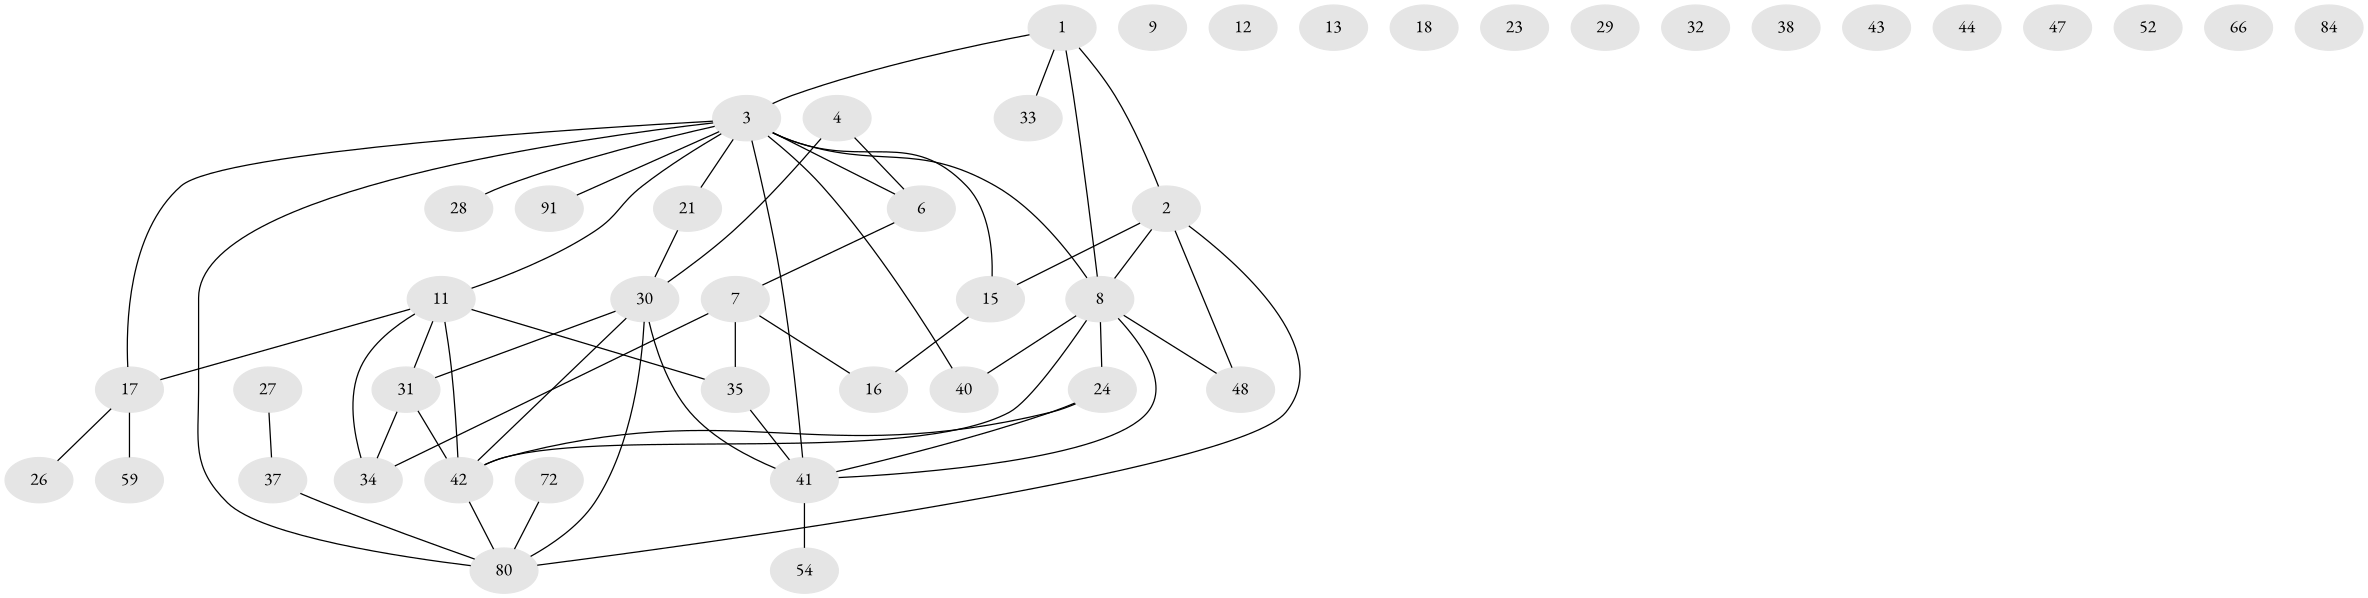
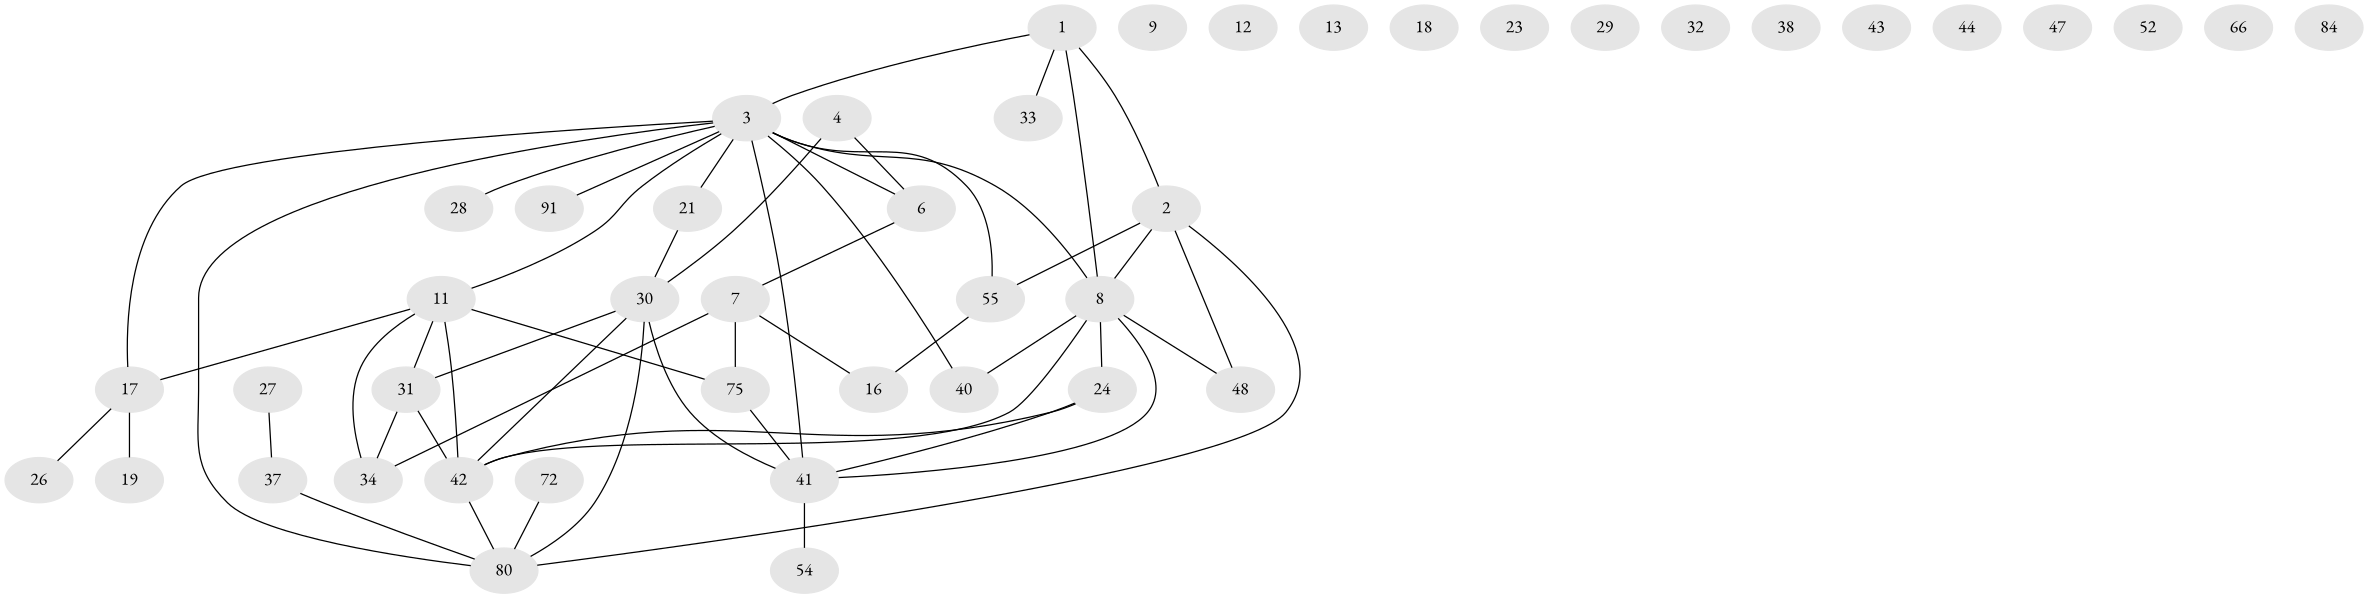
node "15": label "15" -> "55"
node "35": label "35" -> "75"
node "59": label "59" -> "19"
